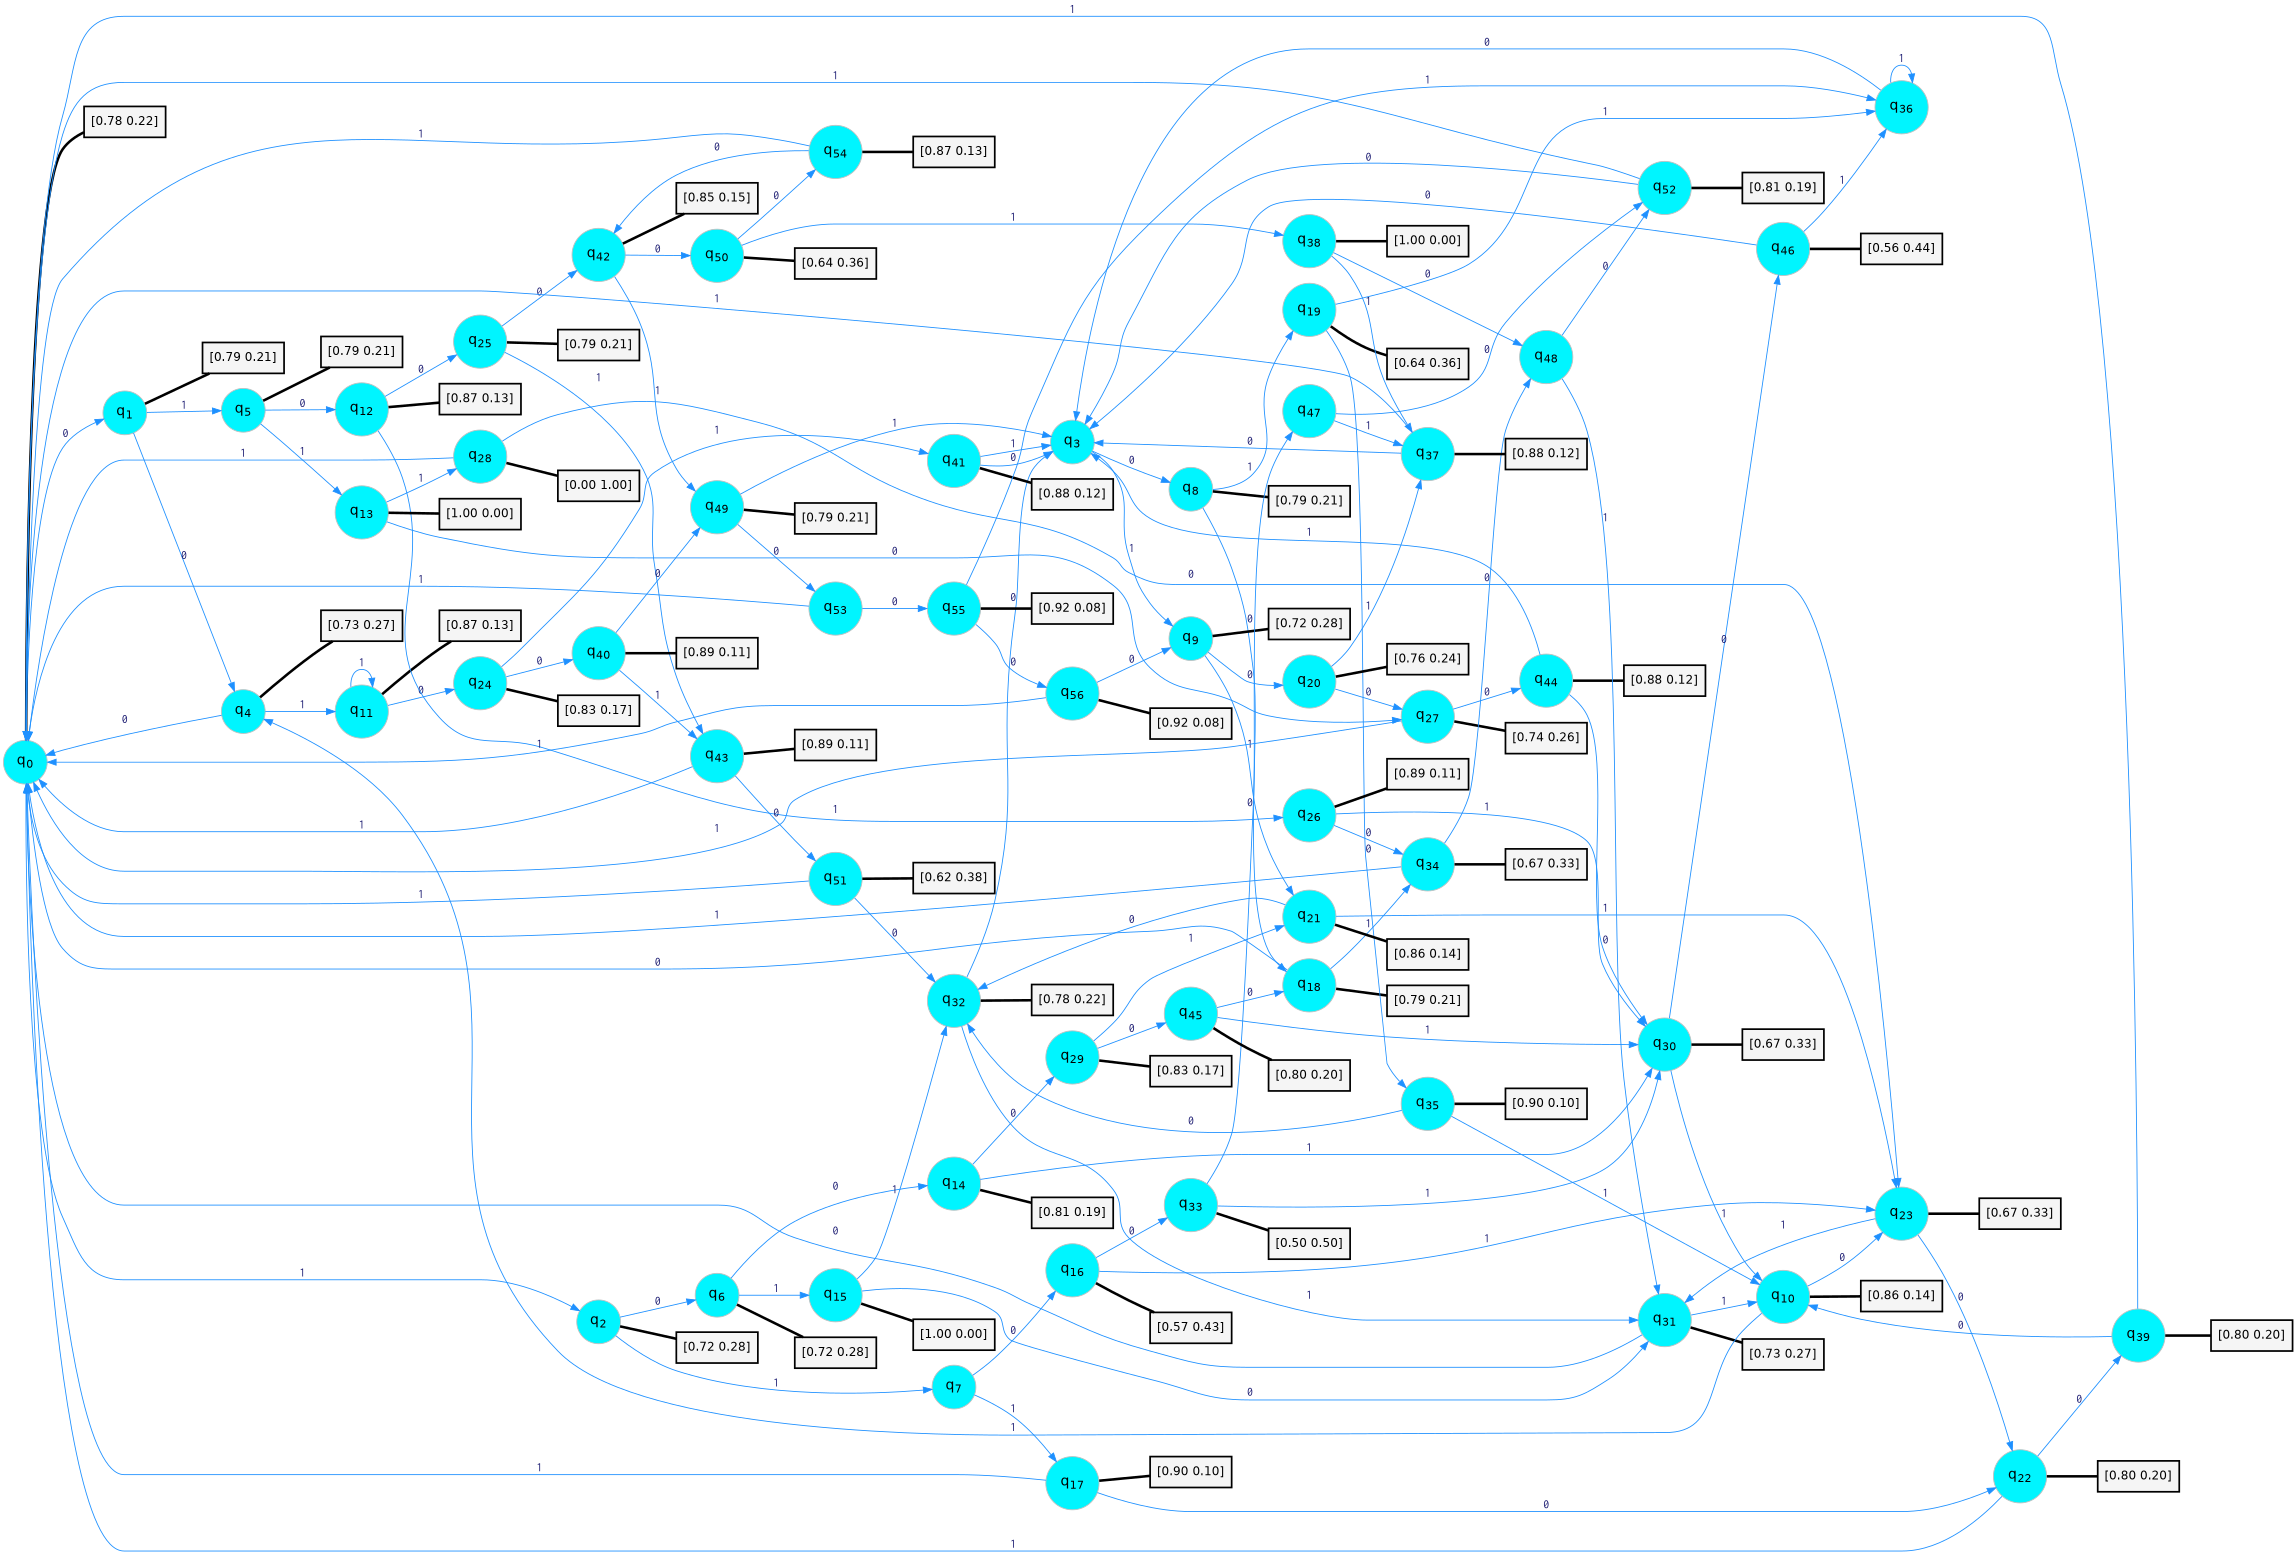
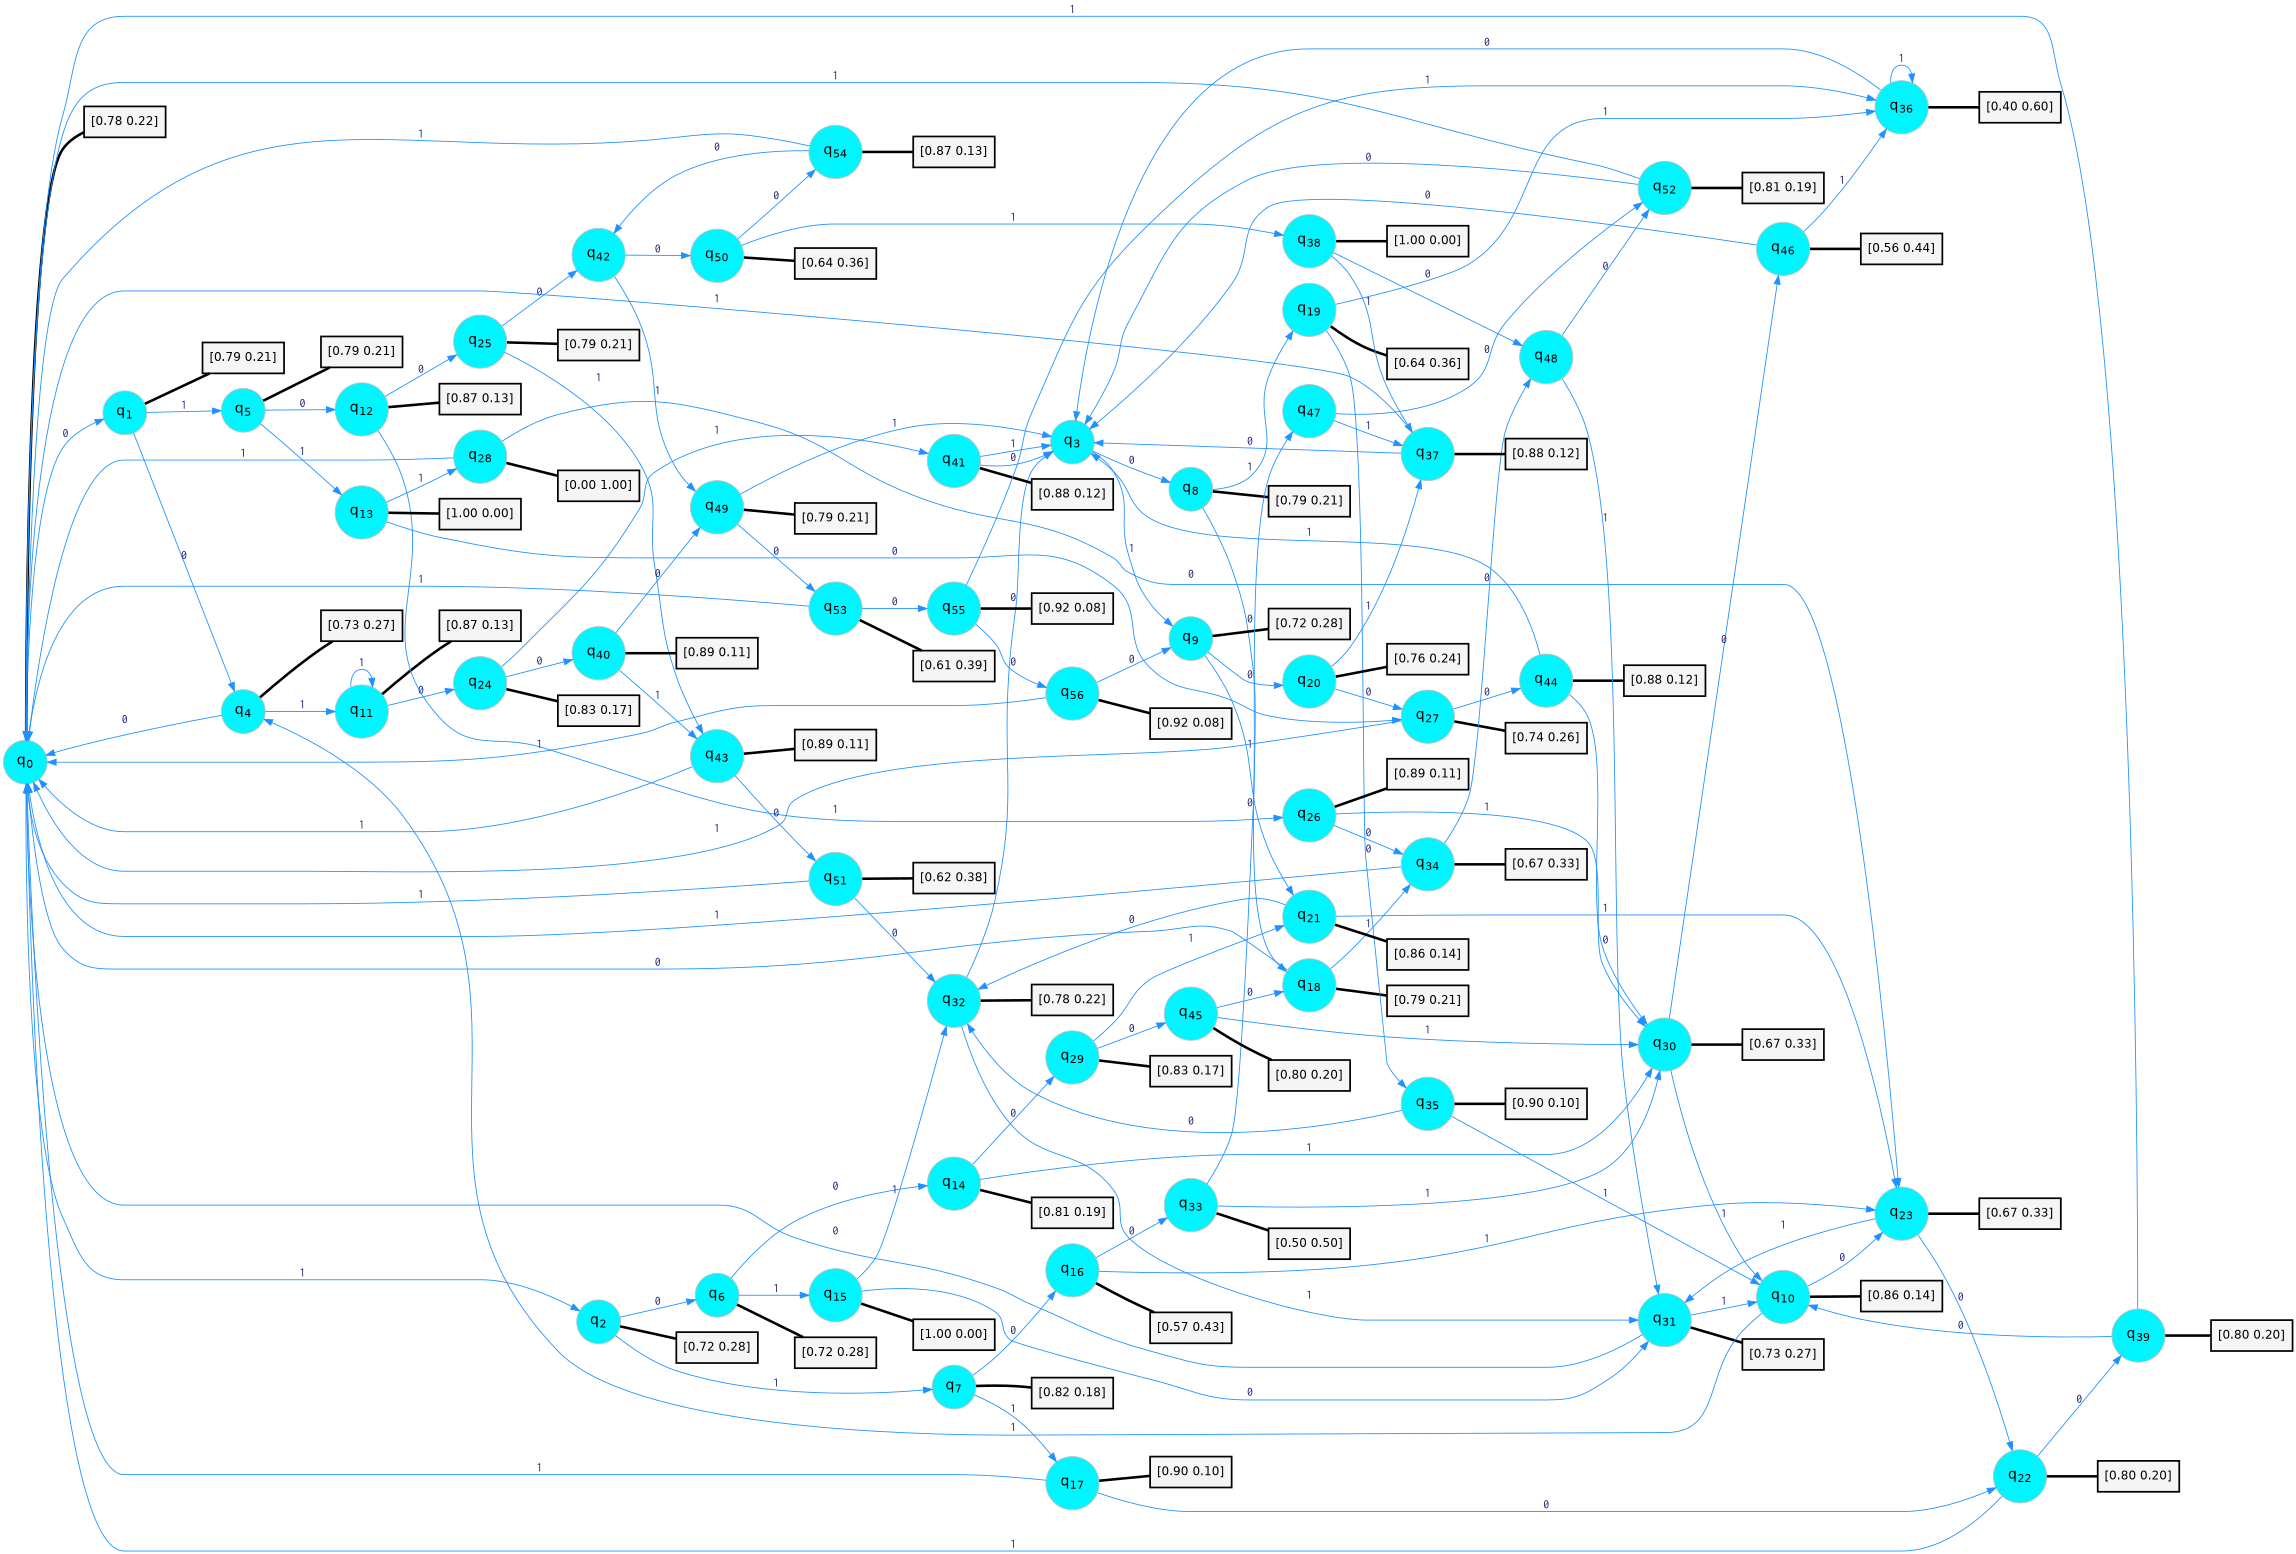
node "[0.40 0.60]": added
node "[0.85 0.15]": removed
node "[0.61 0.39]": added
node "[0.82 0.18]": added
